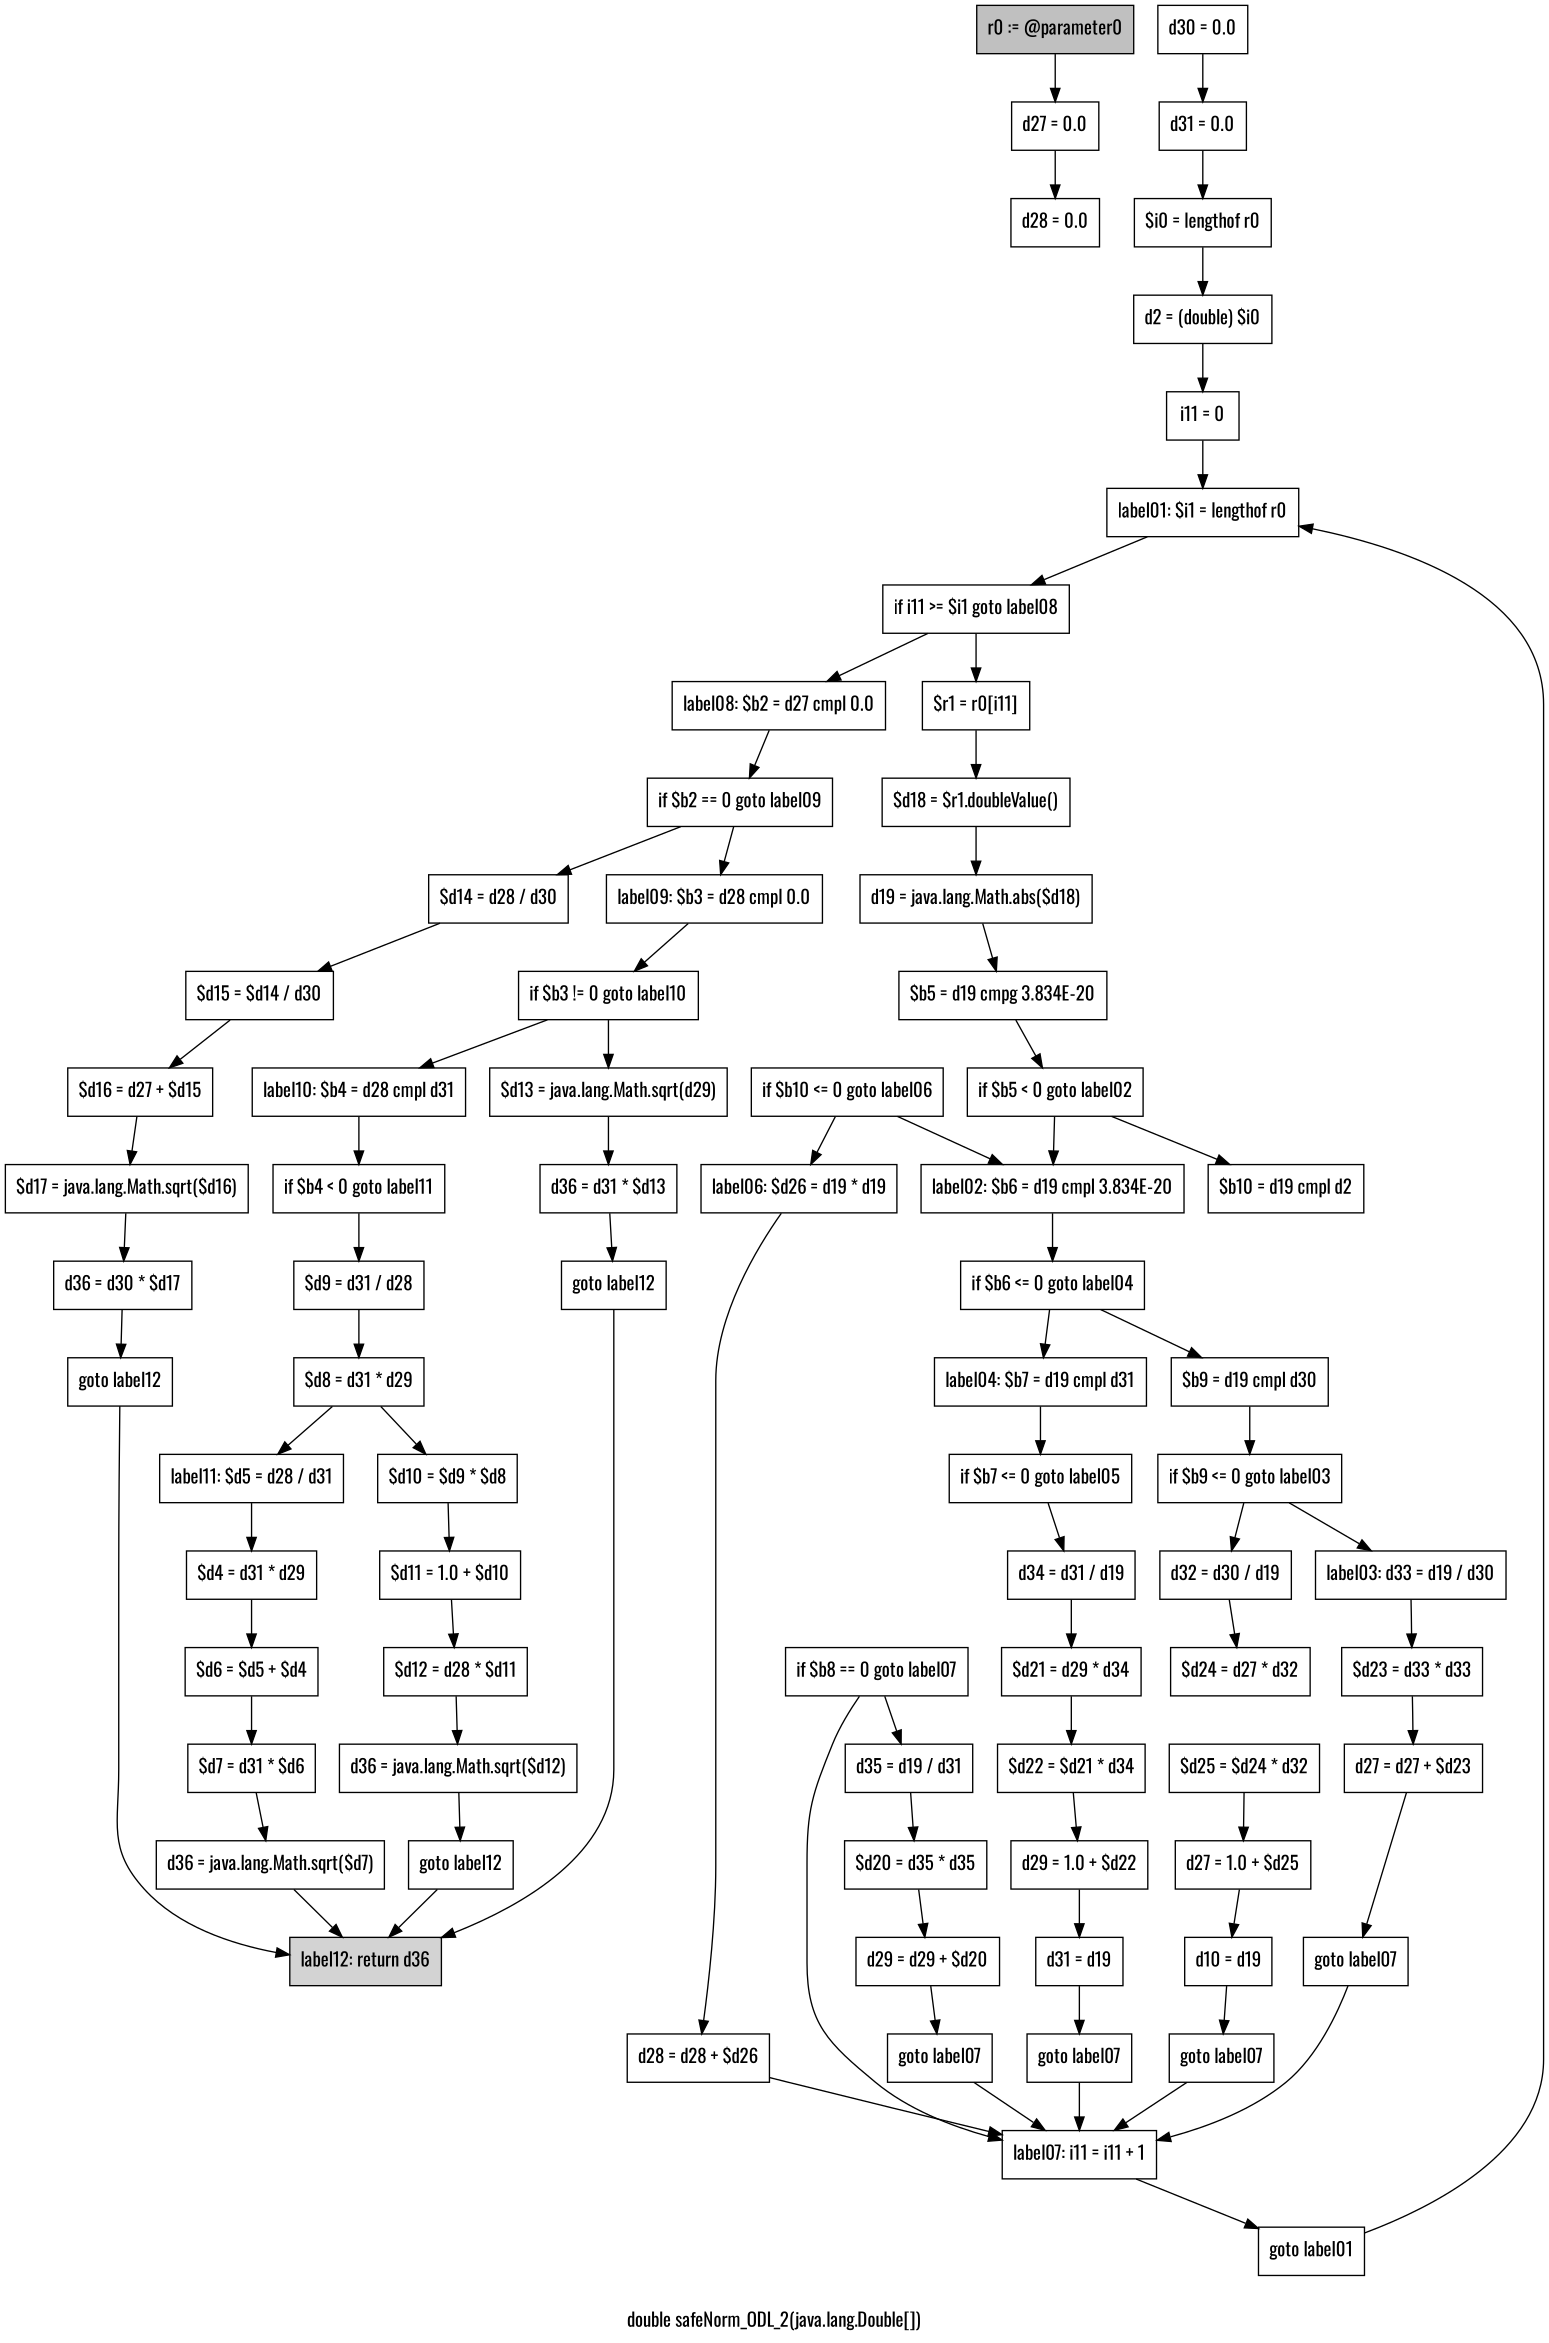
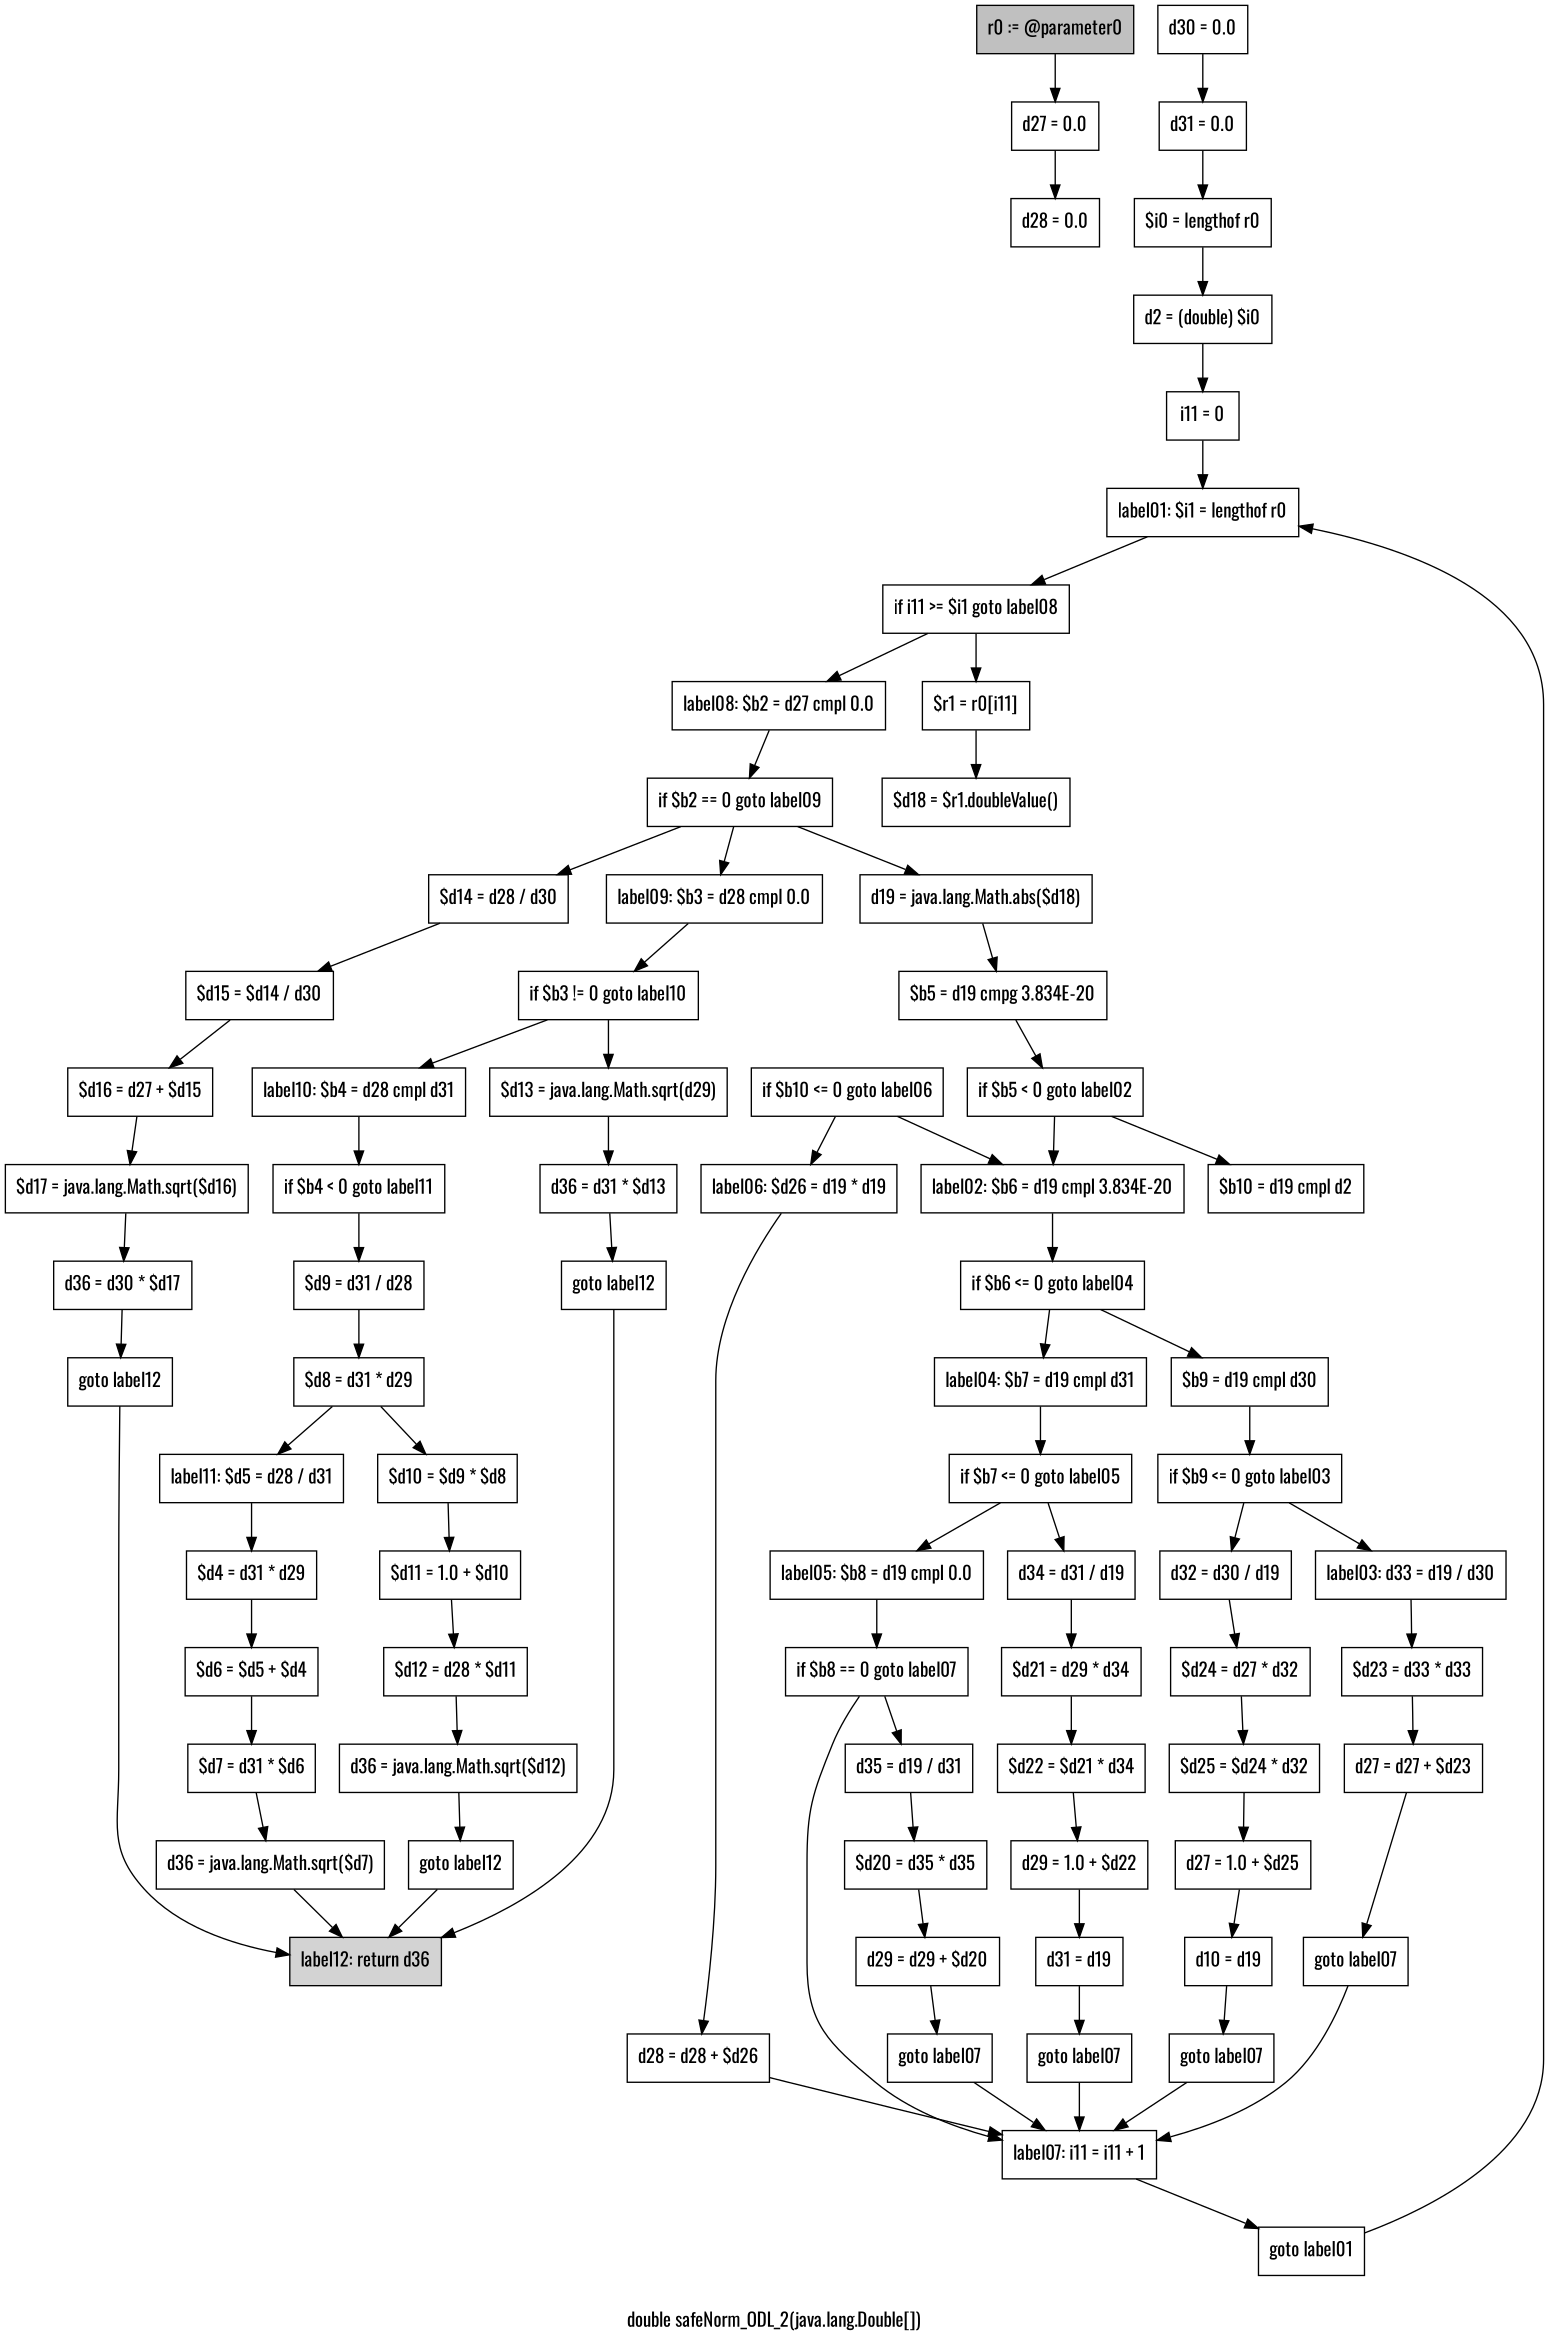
edge "$d18 = $r1.doubleValue()" -> "d19 = java.lang.Math.abs($d18)": now "if $b2 == 0 goto label09" -> "d19 = java.lang.Math.abs($d18)"
node "label05: $b8 = d19 cmpl 0.0": added
edge "$d24 = d27 * d32" -> "$d25 = $d24 * d32": added
